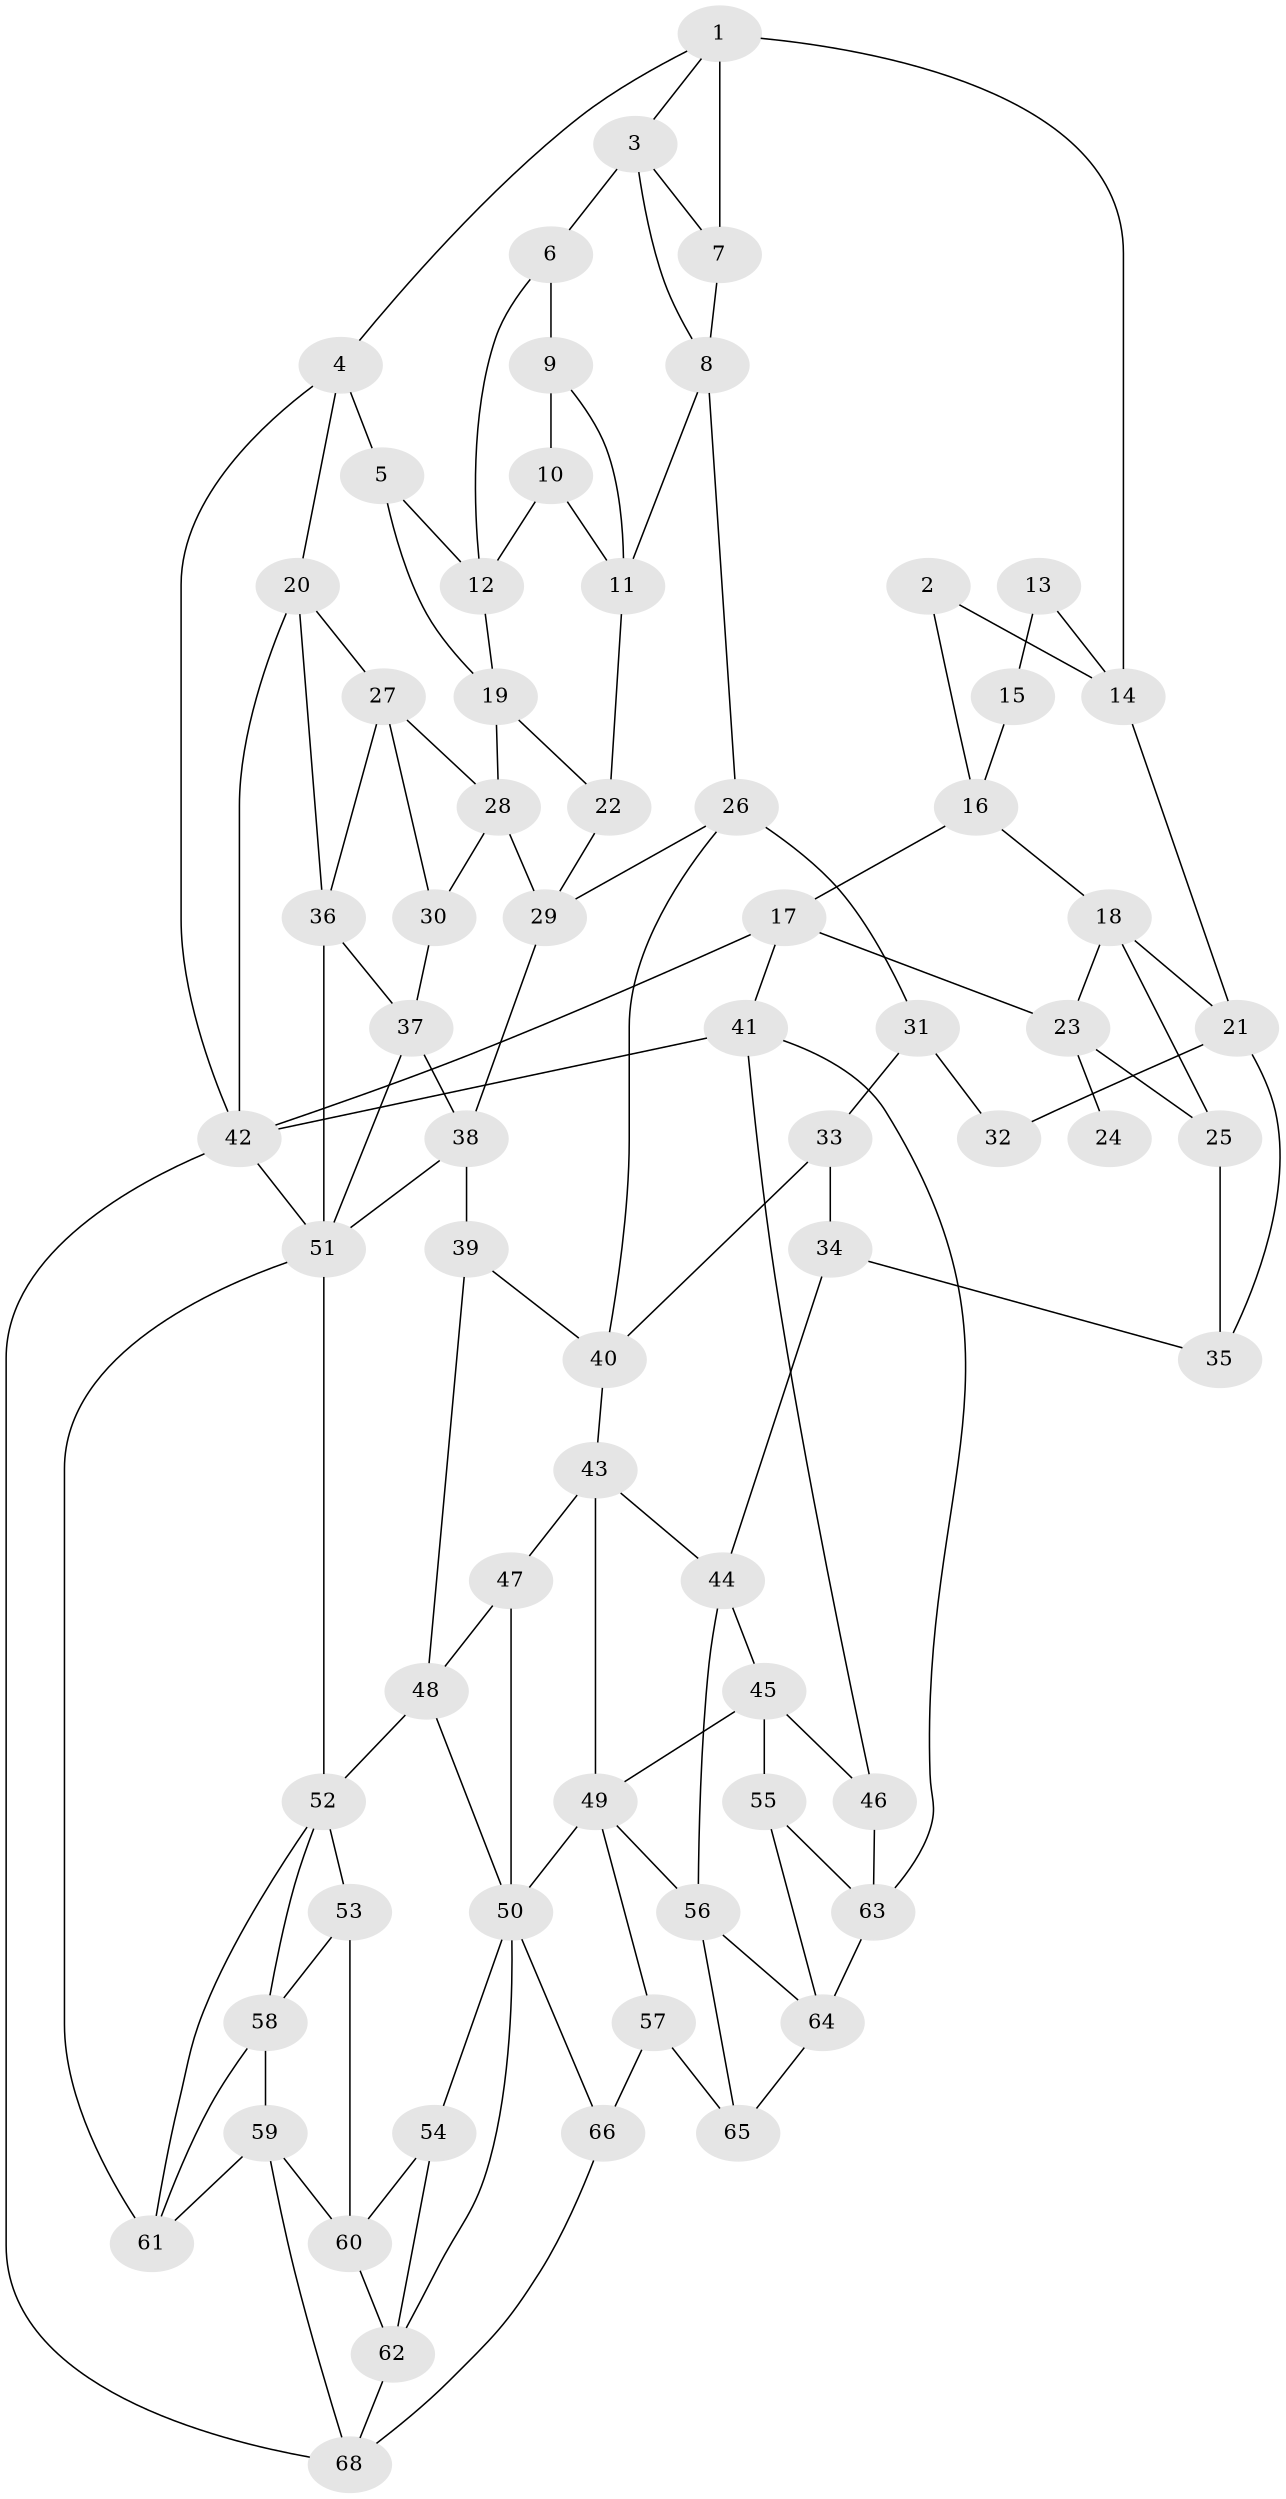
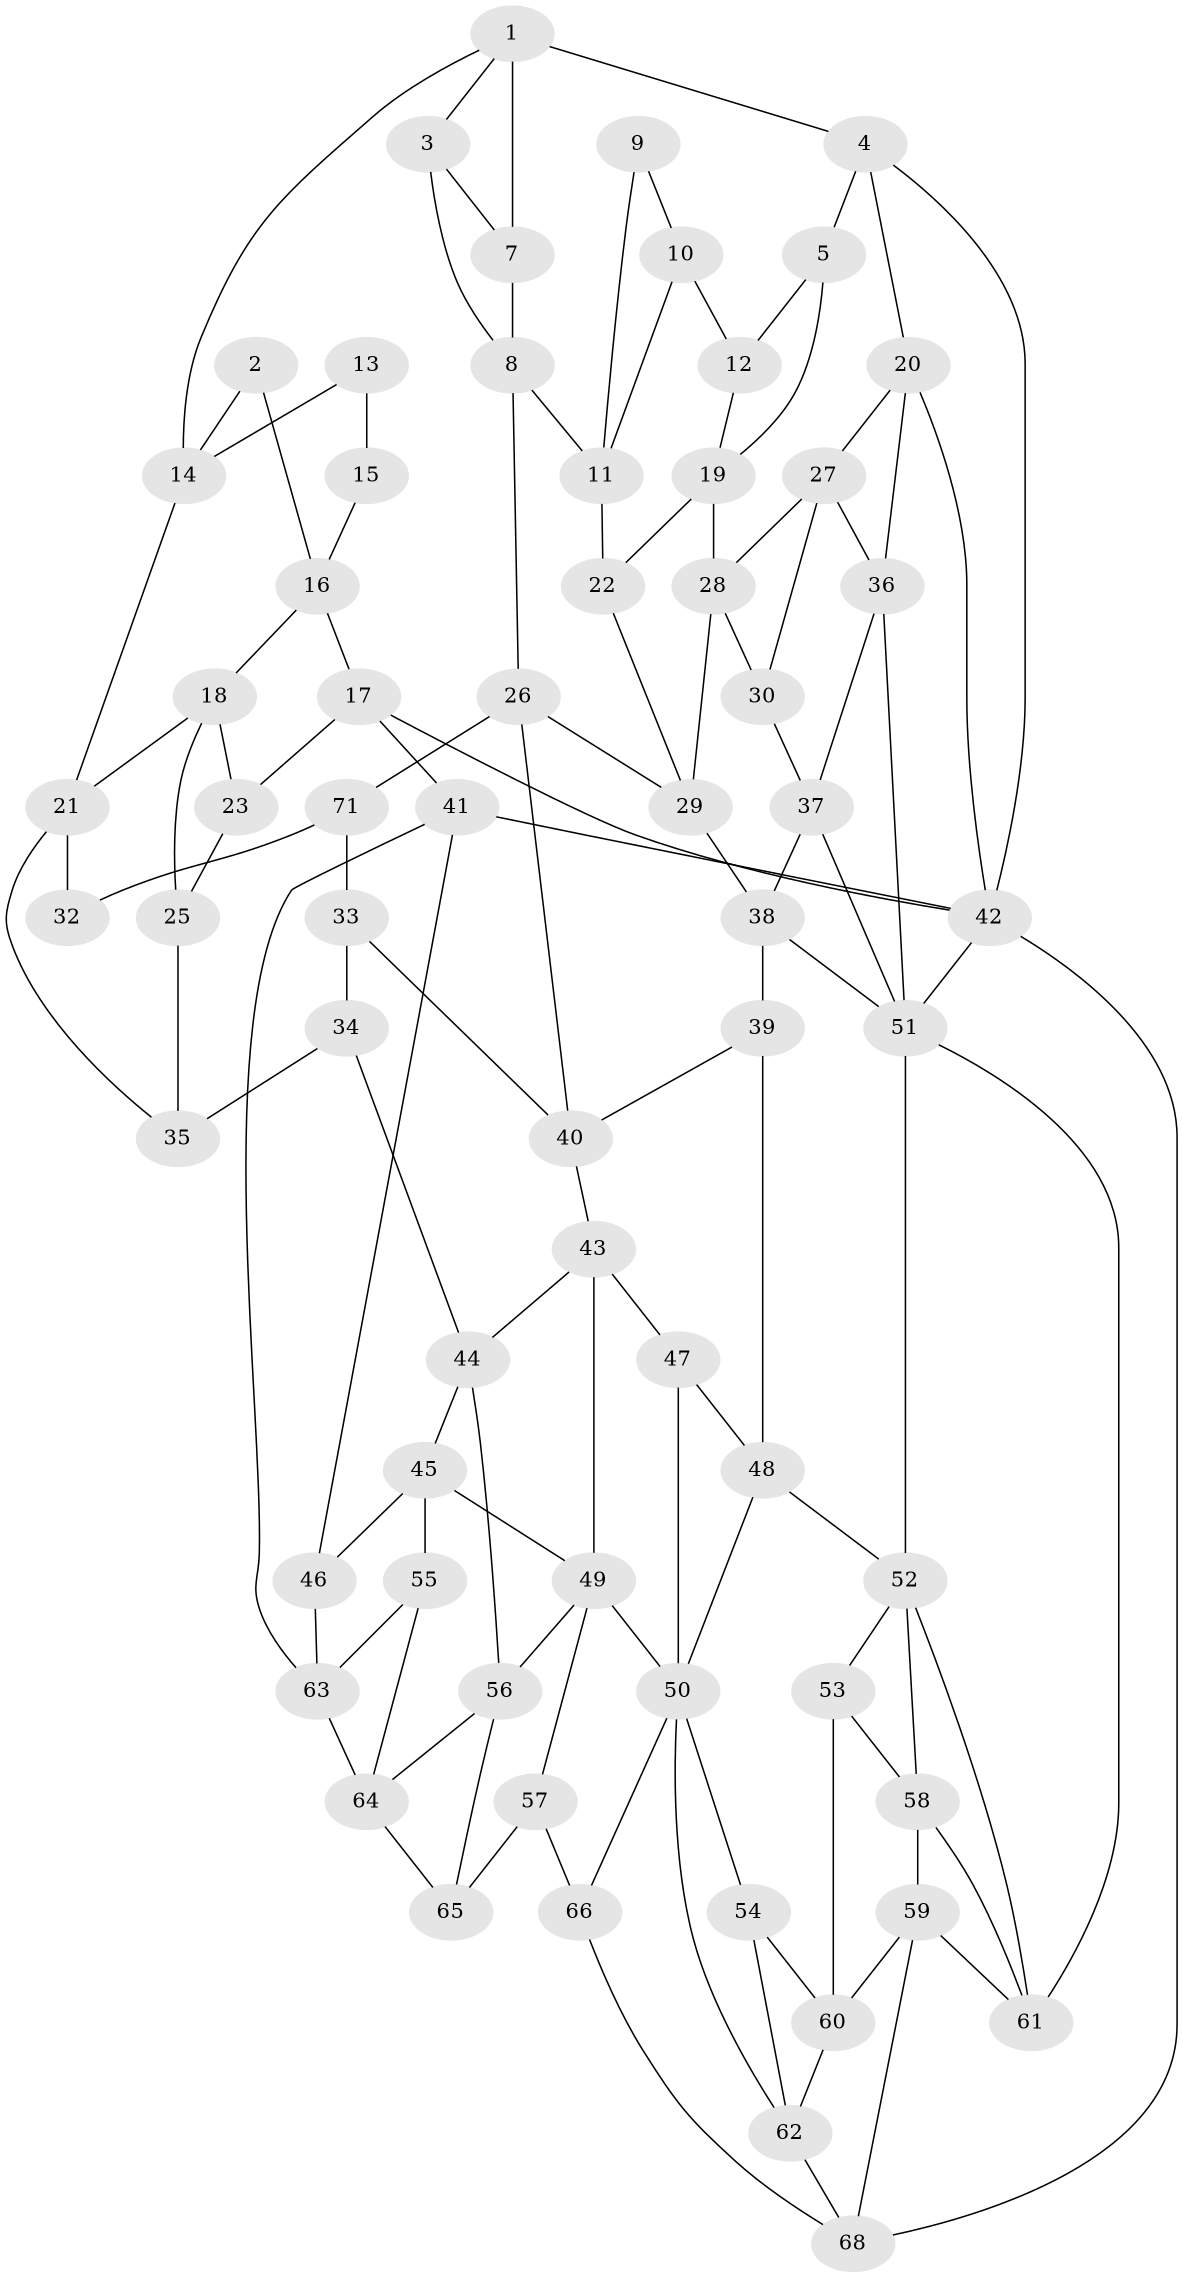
node "6": removed
node "31": label "31" -> "71"
node "24": removed
